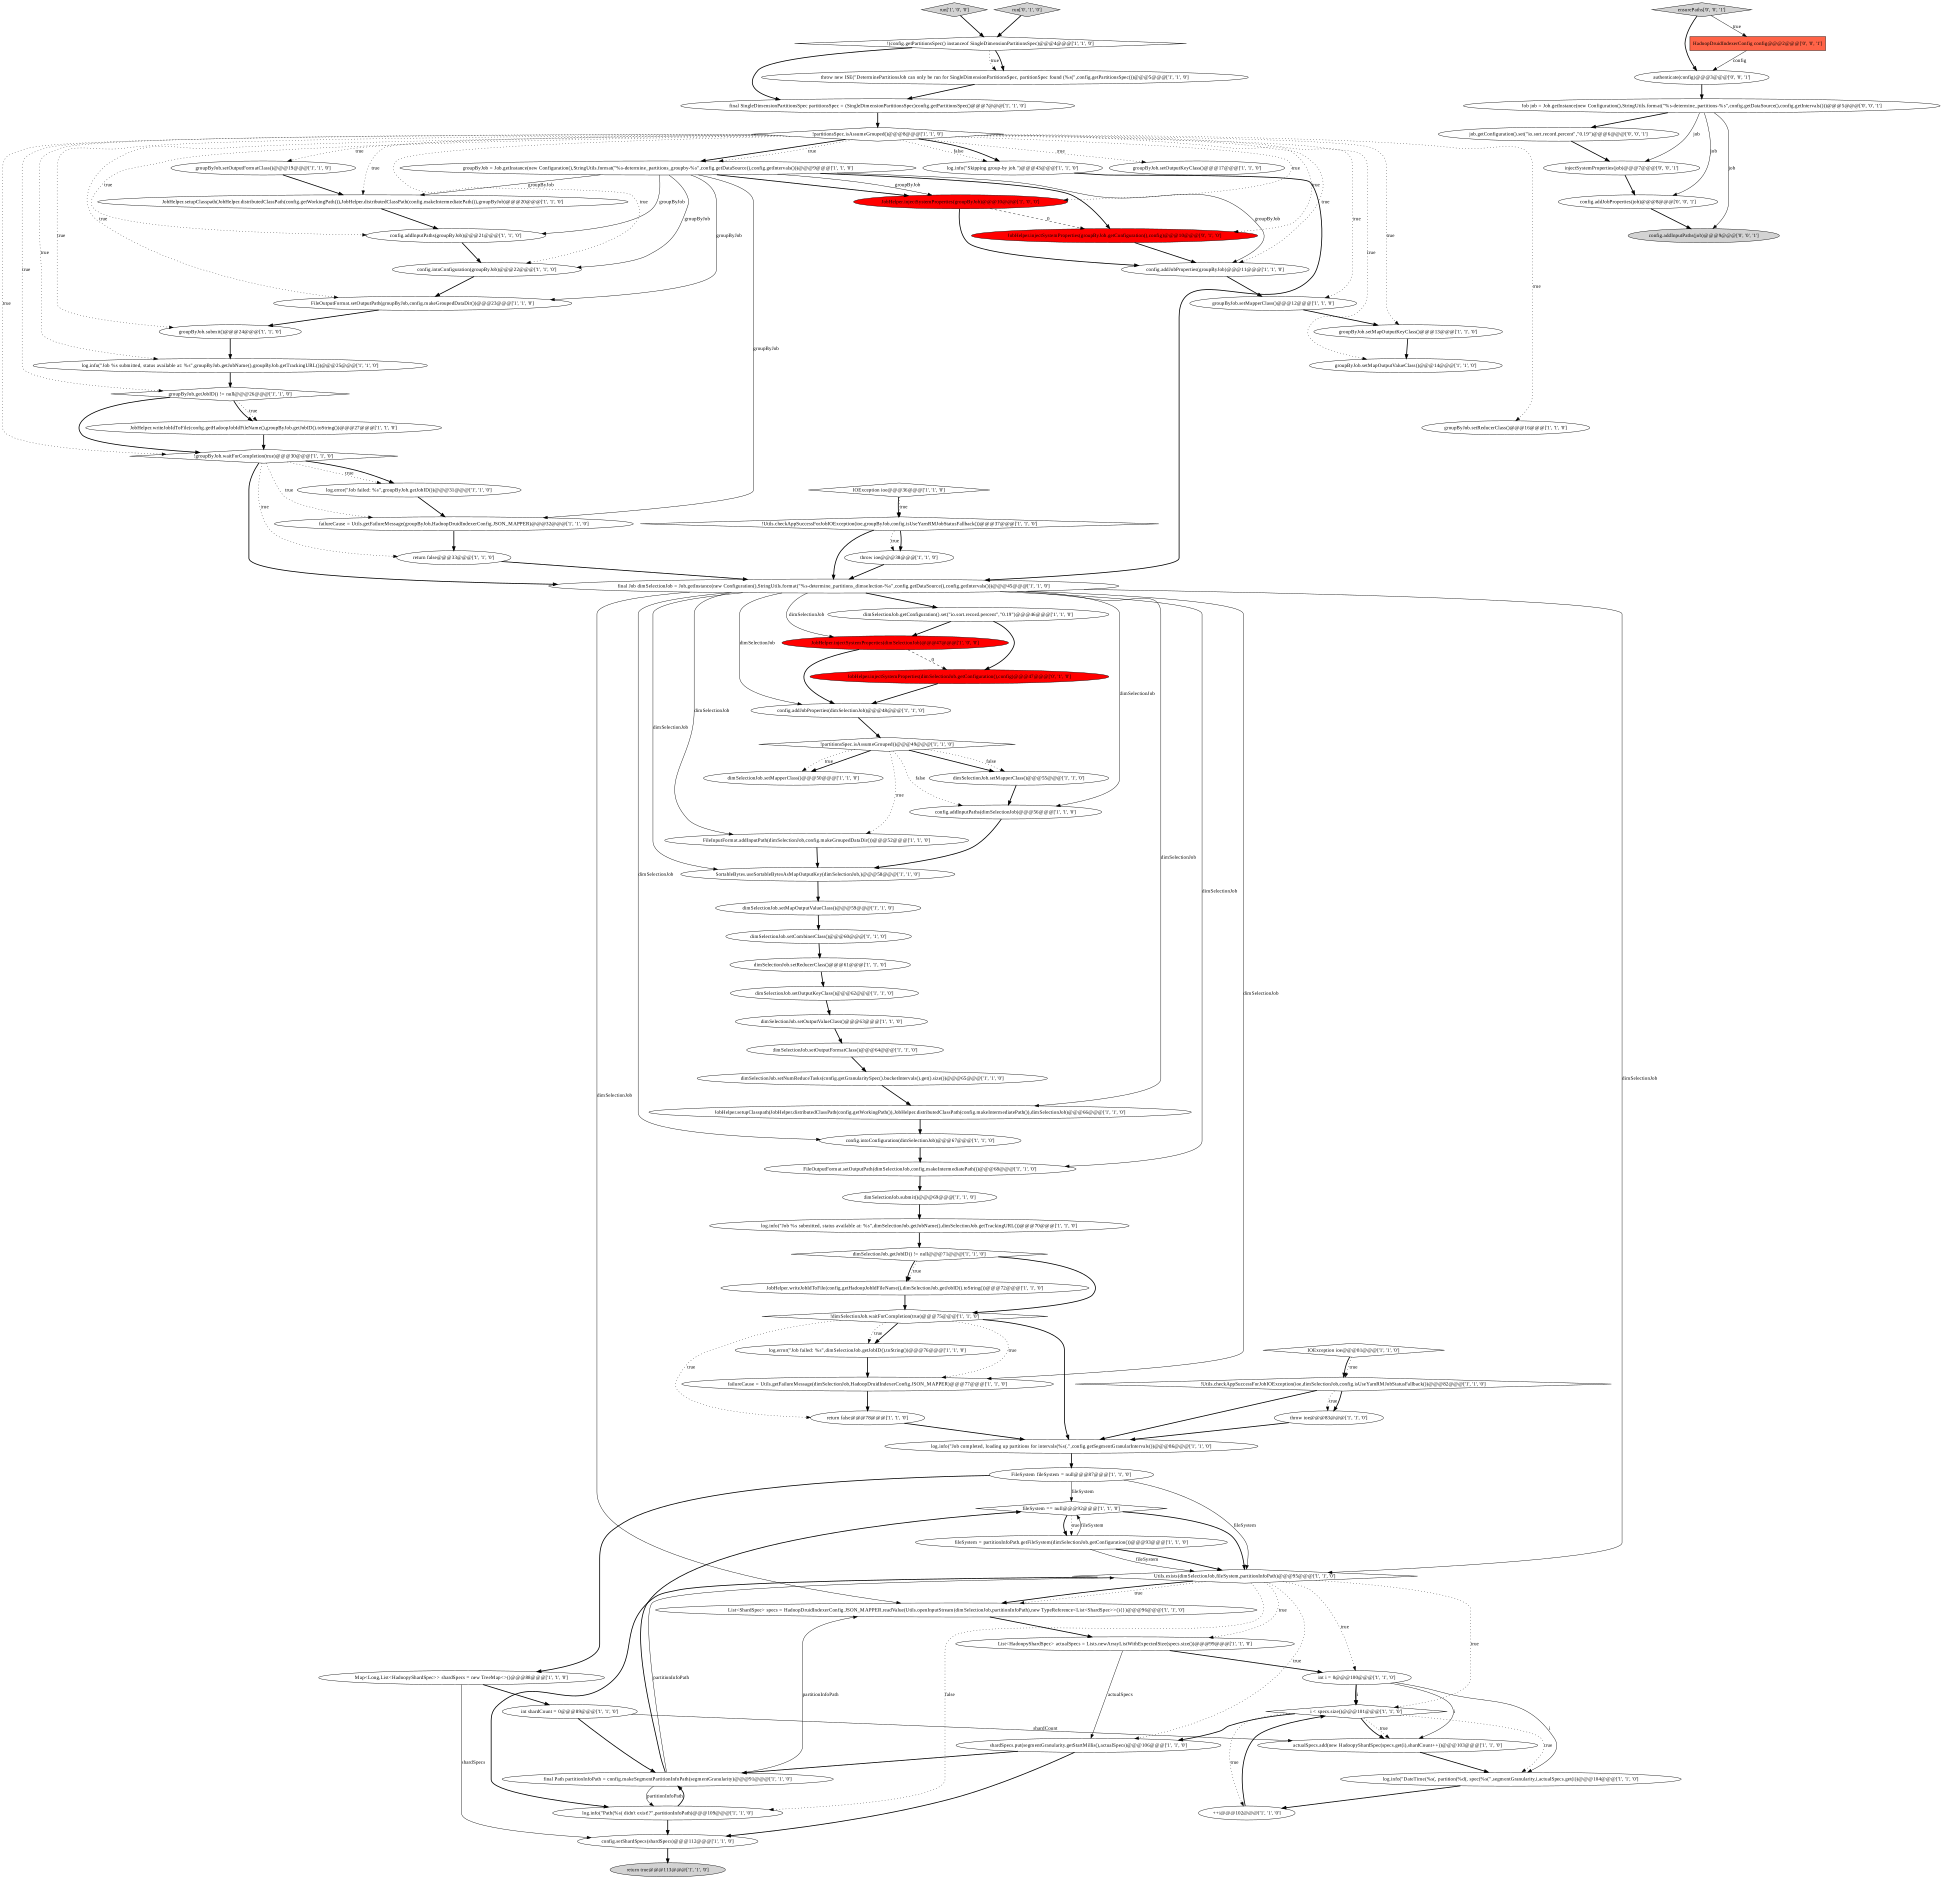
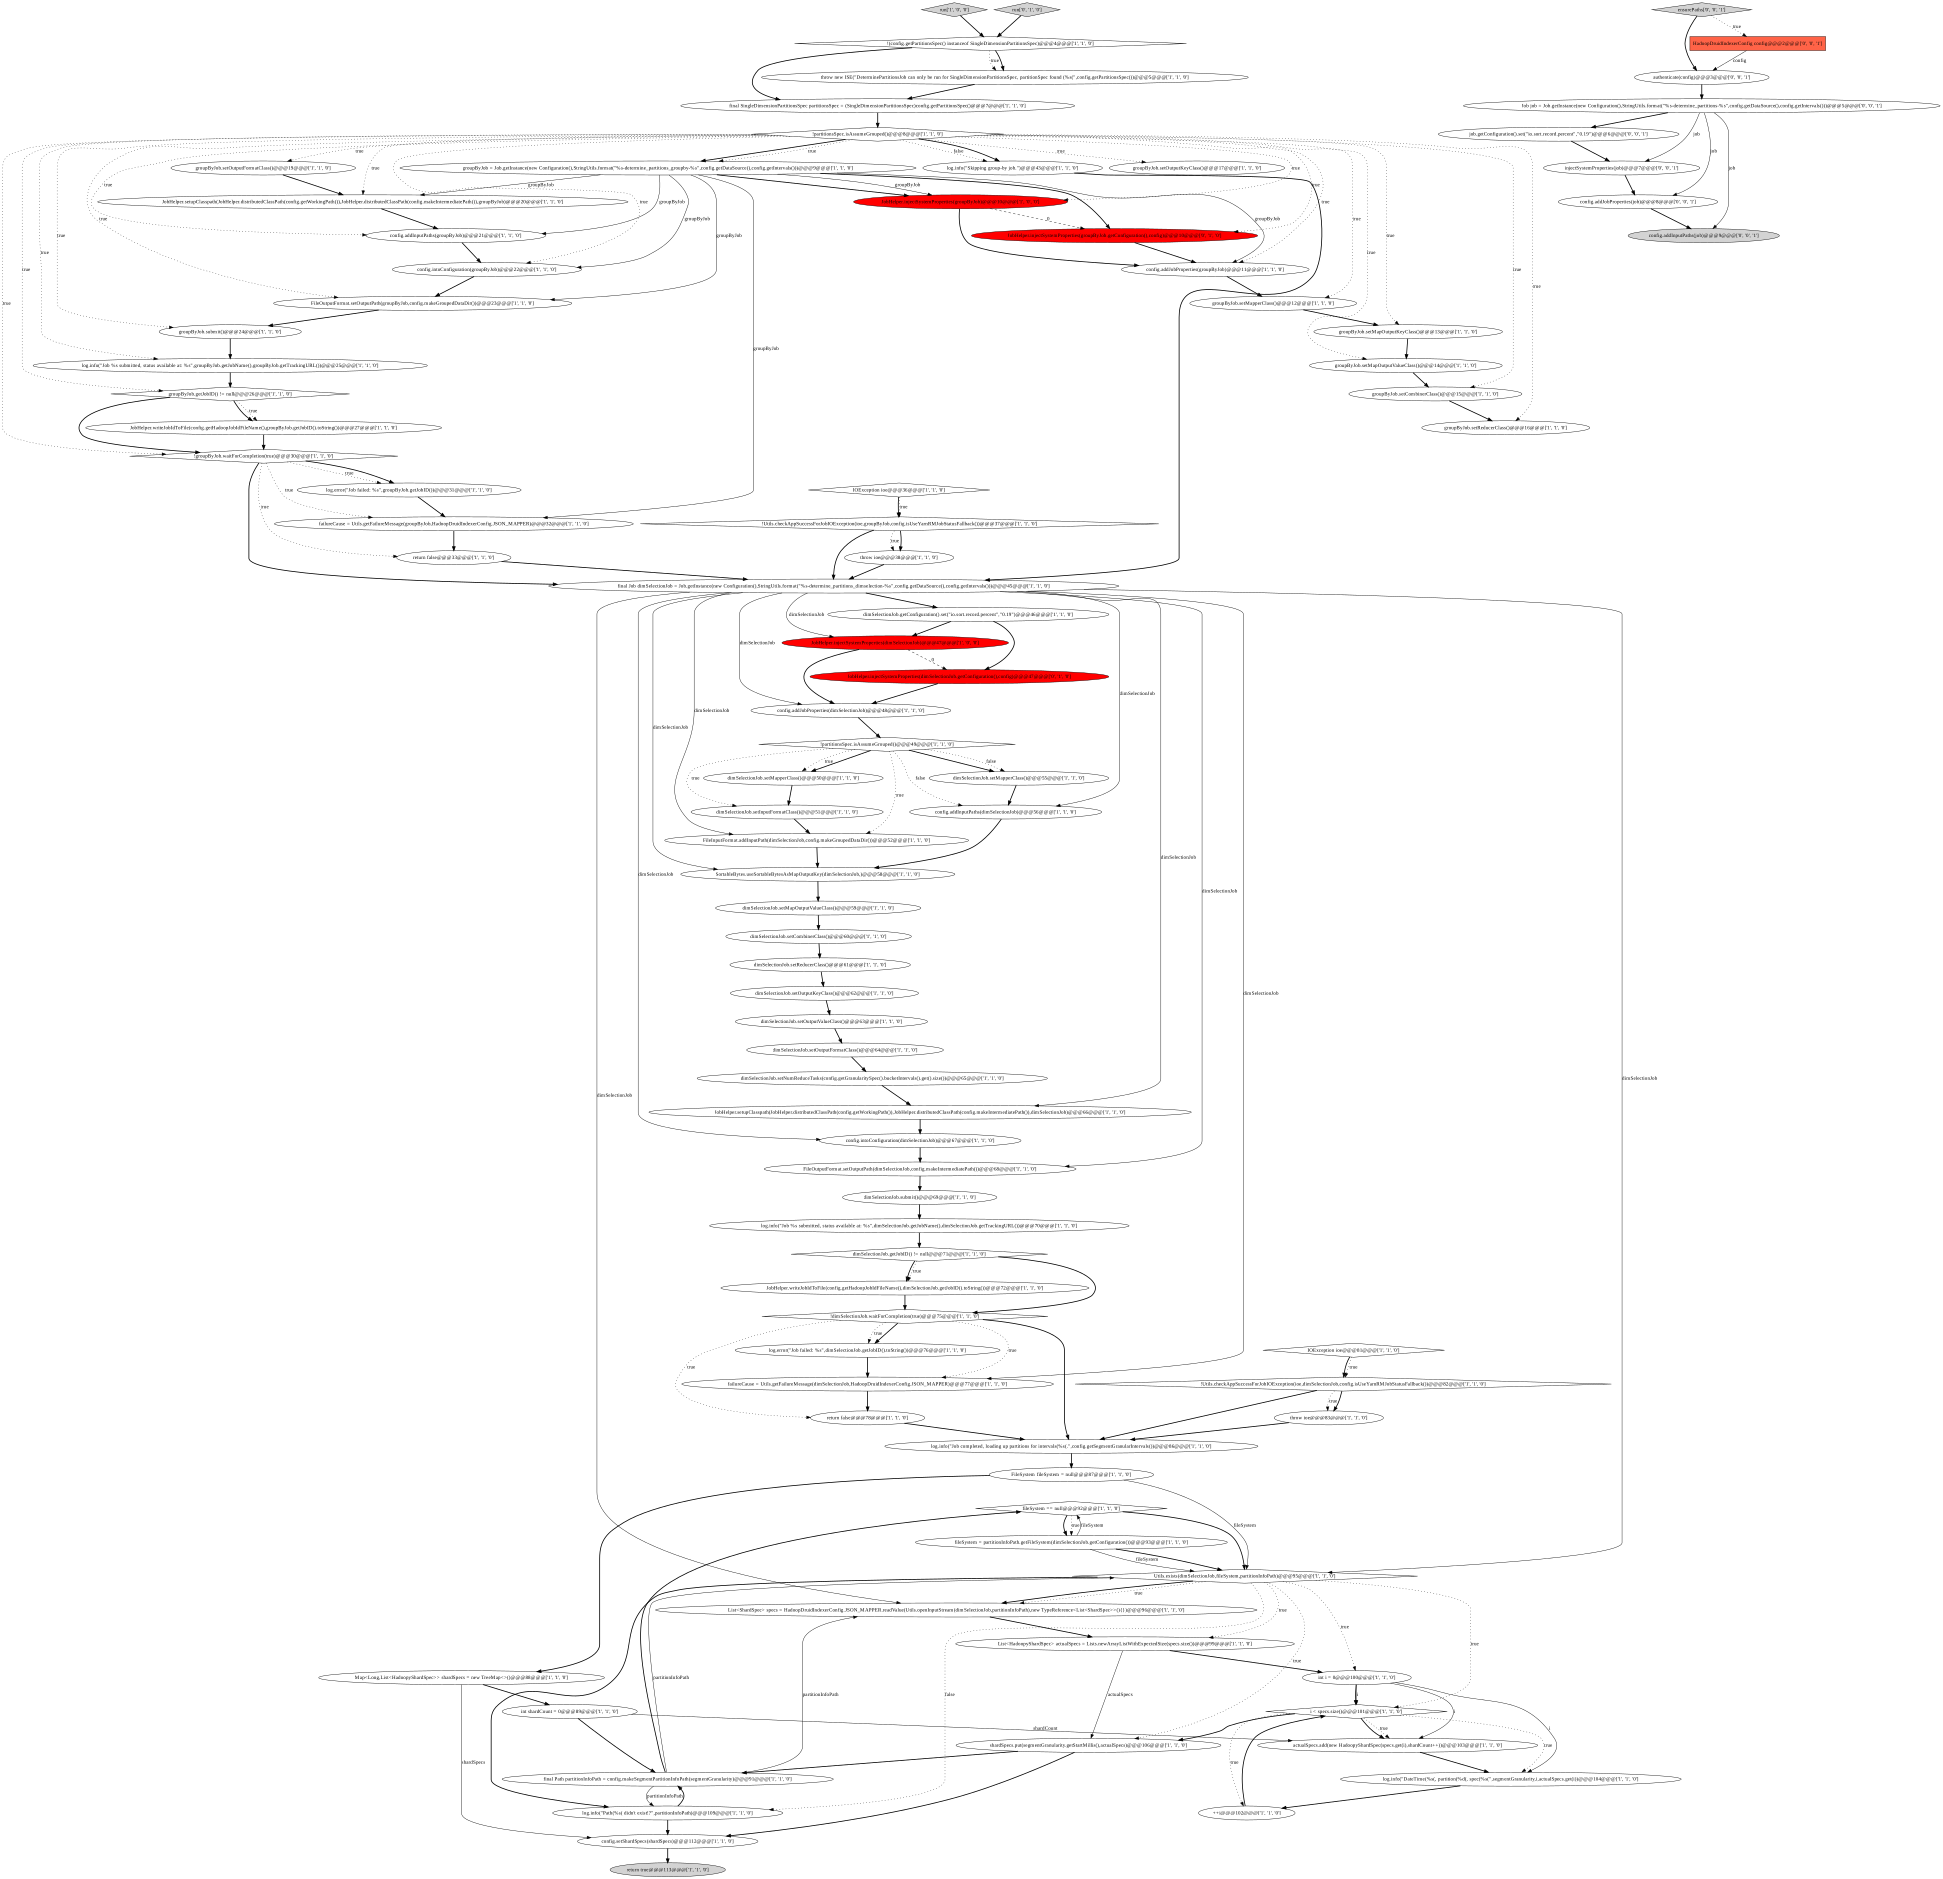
edge "ensurePaths['0', '0', '1']" -> "HadoopDruidIndexerConfig config@@@2@@@['0', '0', '1']": style solid -> dotted
node "groupByJob.setCombinerClass()@@@15@@@['1', '1', '0']": added
node "dimSelectionJob.setInputFormatClass()@@@51@@@['1', '1', '0']": added
edge "FileSystem fileSystem = null@@@87@@@['1', '1', '0']" -> "fileSystem == null@@@92@@@['1', '1', '0']": removed, label "fileSystem"
